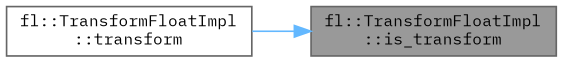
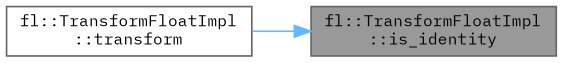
node "fl::TransformFloatImpl ::is_transform": label "fl::TransformFloatImpl ::is_transform" -> "fl::TransformFloatImpl ::is_identity"
